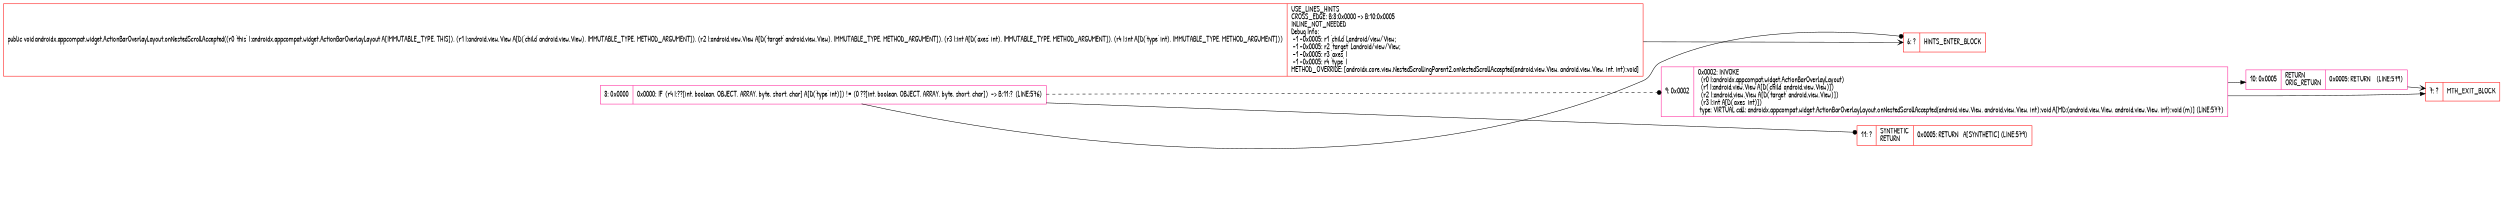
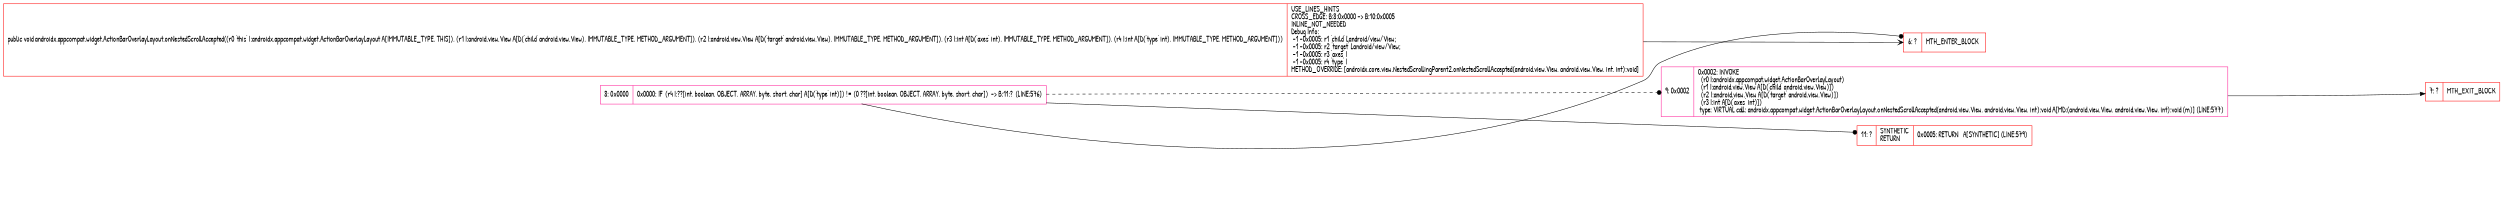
node "6: ?": text "HINTS_ENTER_BLOCK" -> "MTH_ENTER_BLOCK"
node "10: 0x0005": removed
